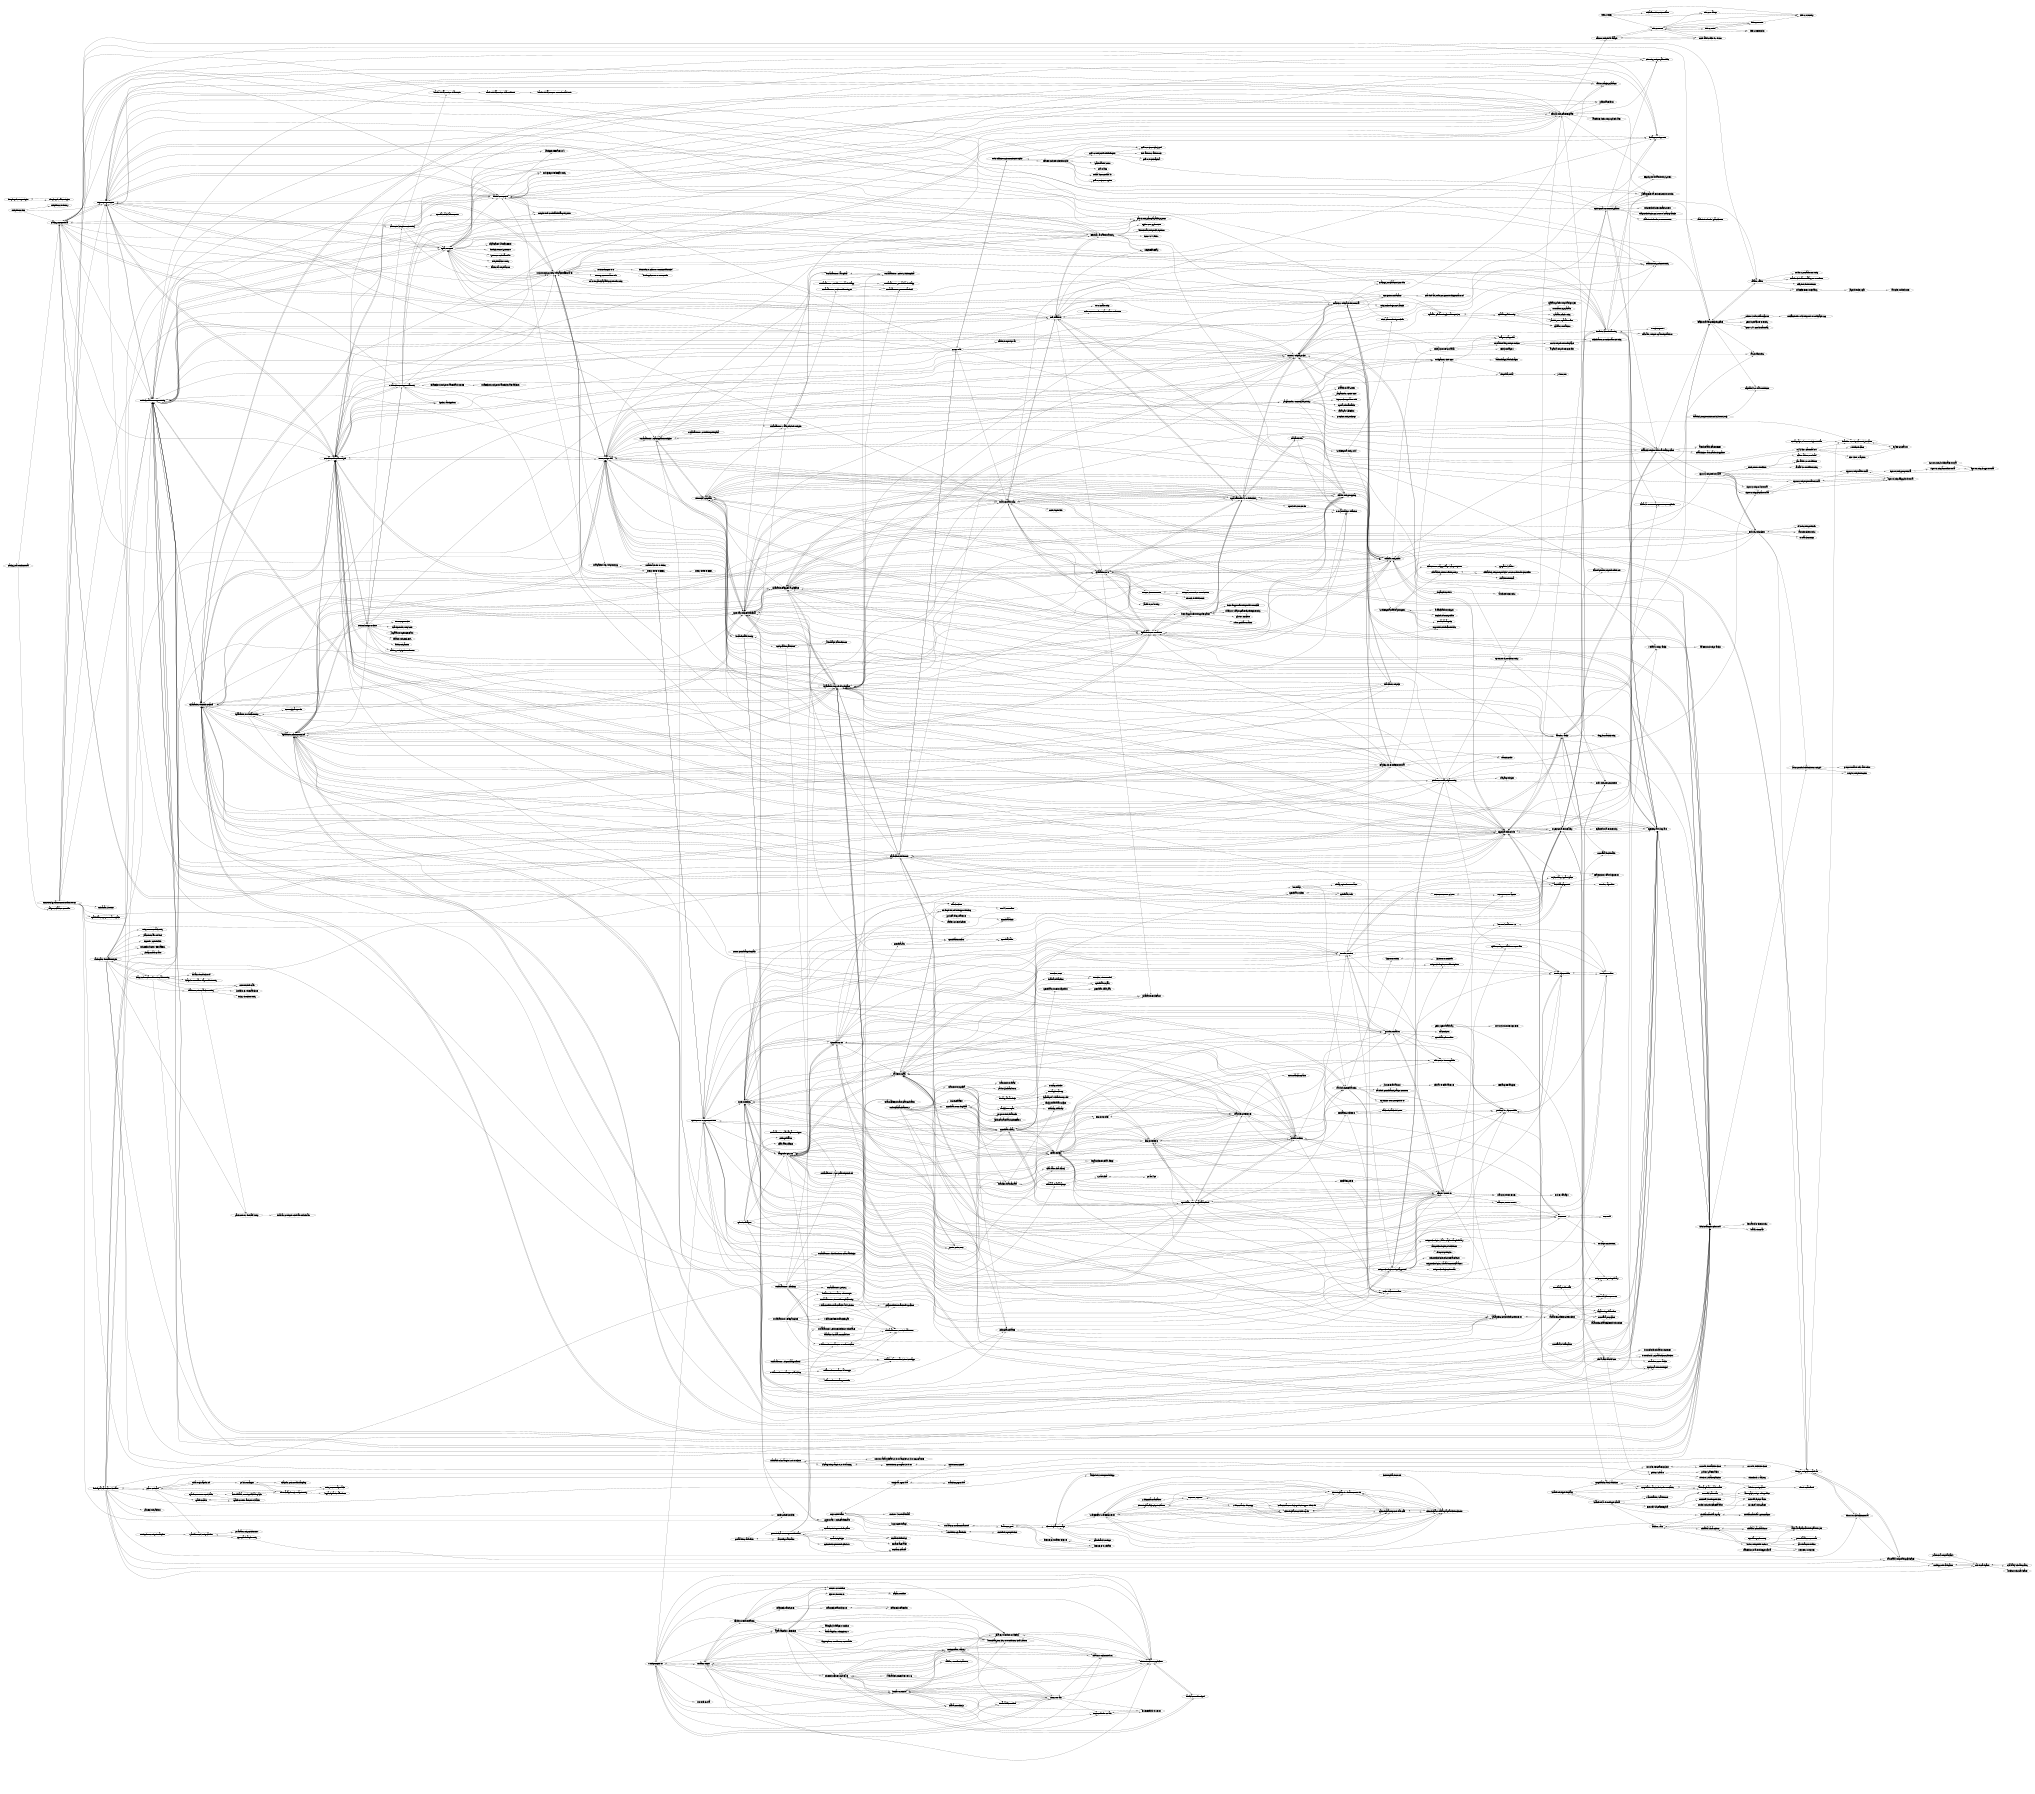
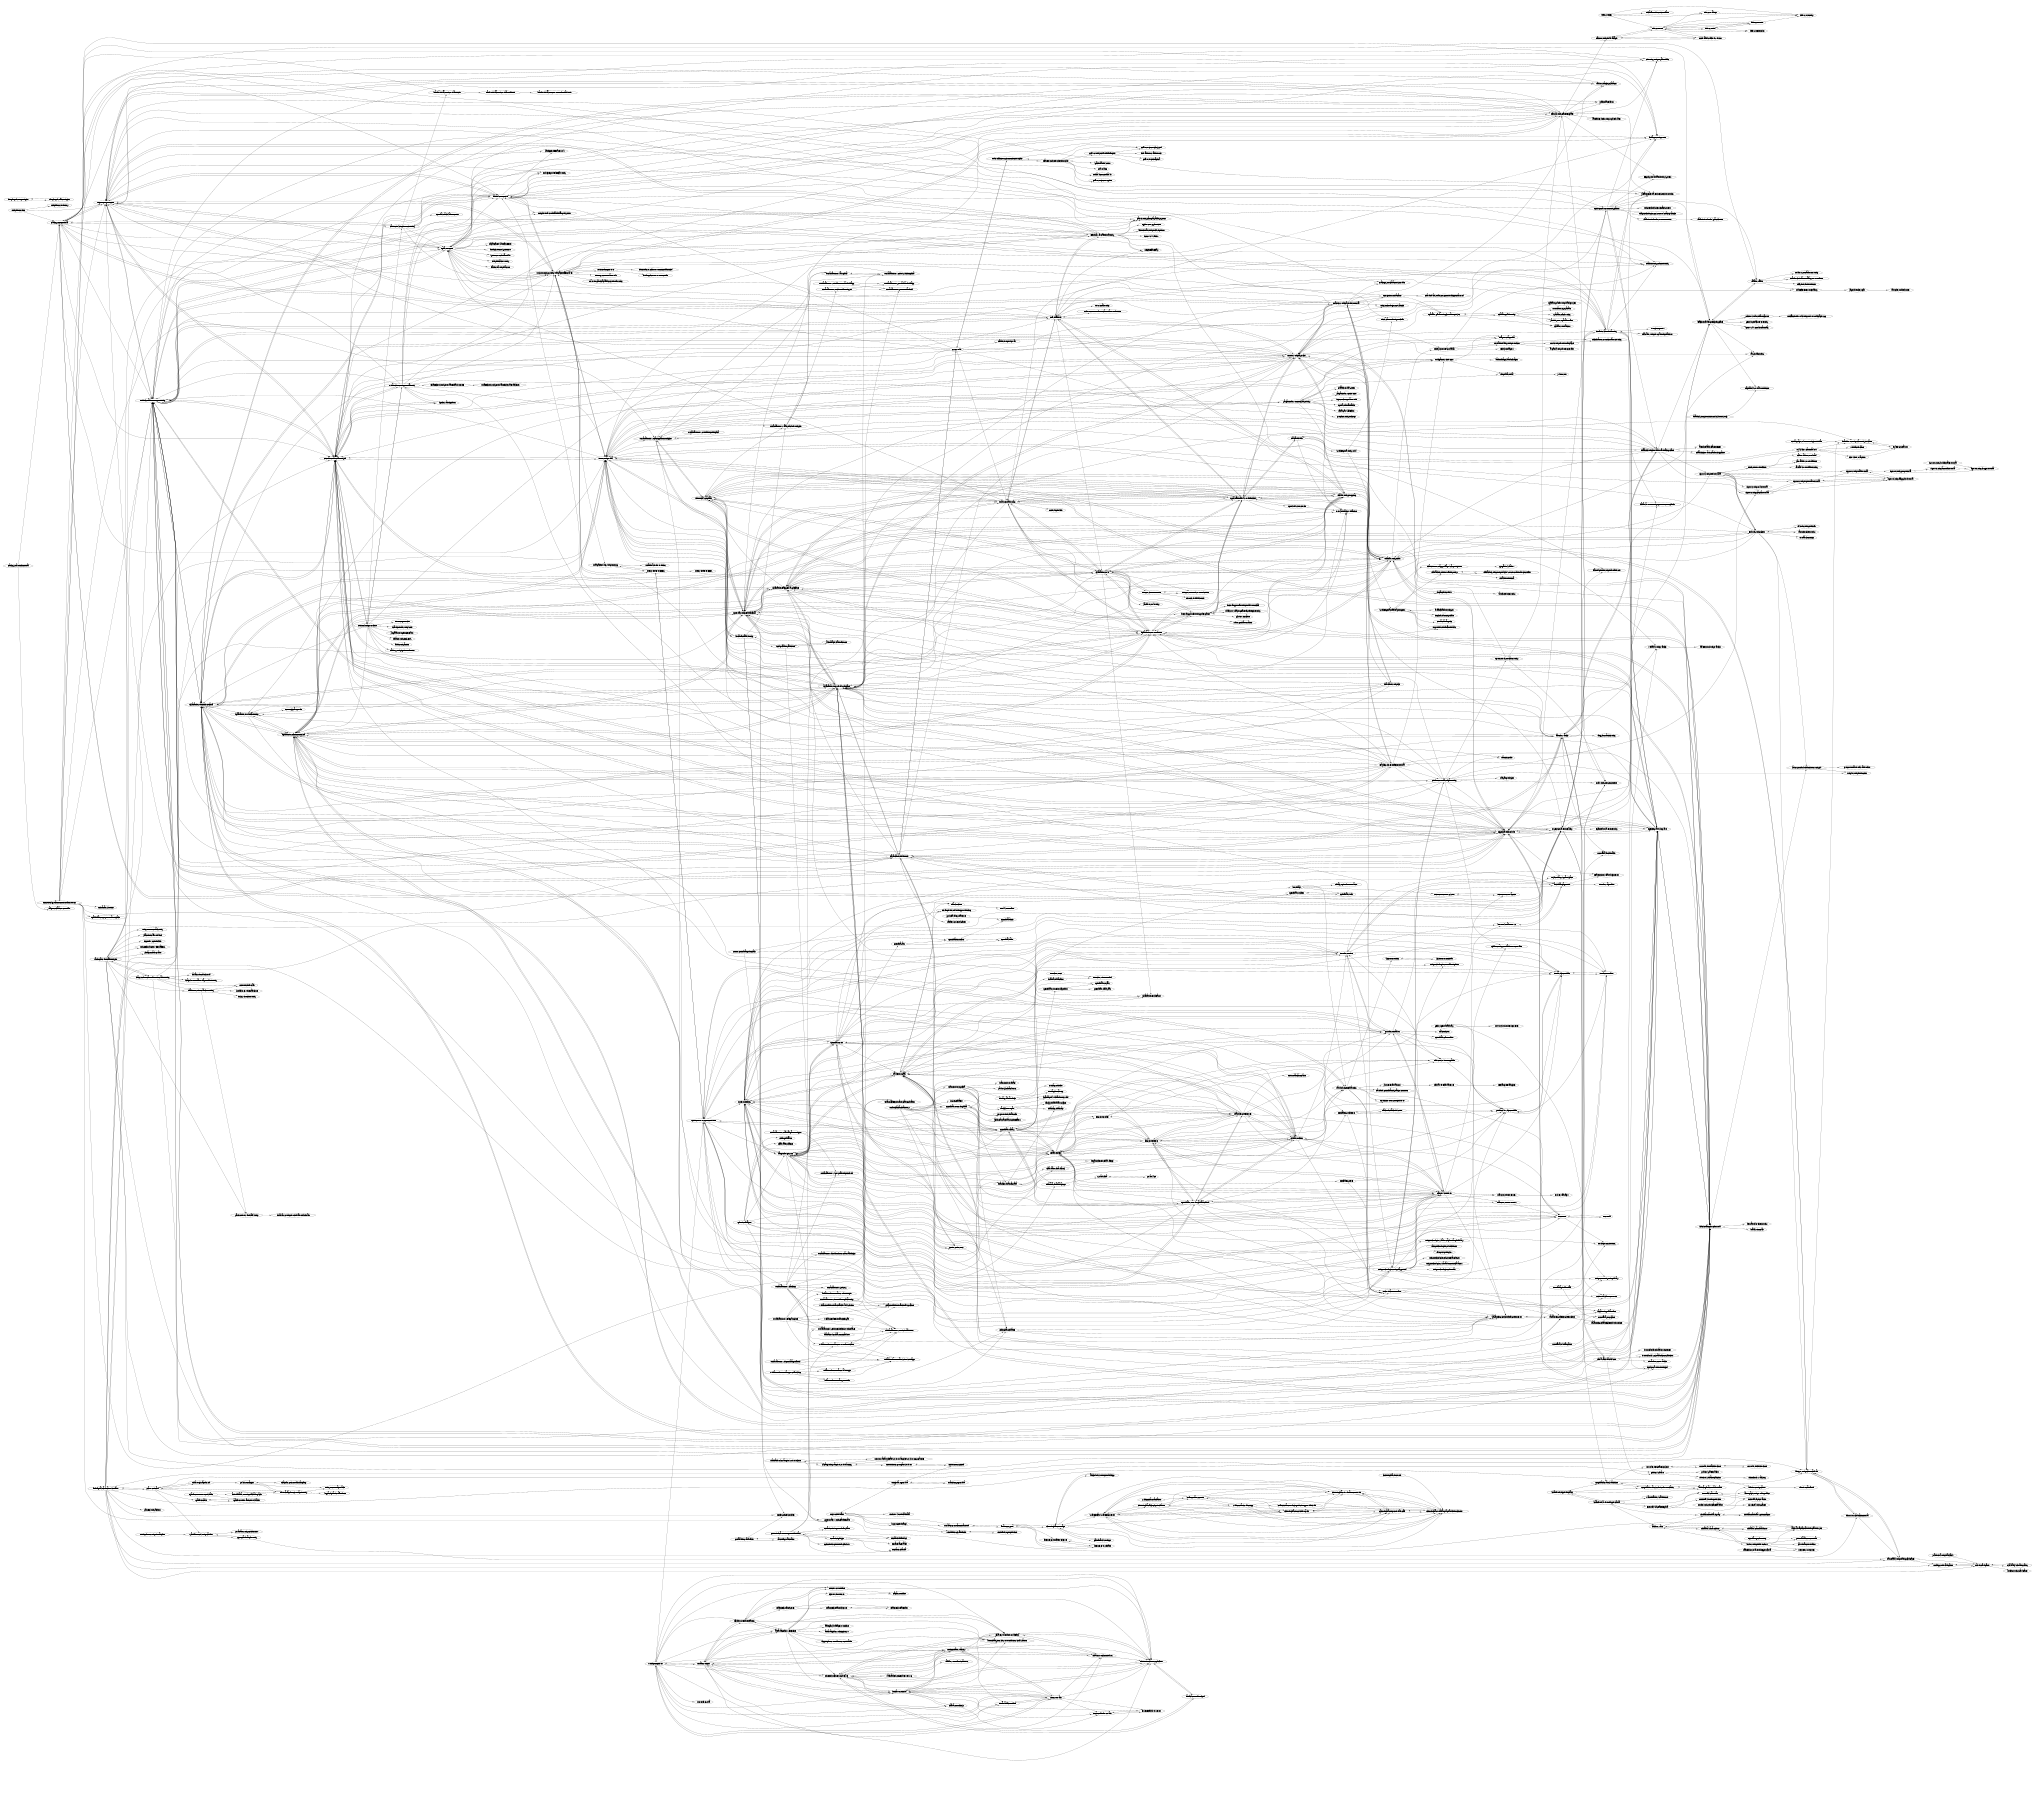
node "BCRouter/GGHexo": label "BCRouter/GGHexo" -> "SwiftGGTeam/GGHexo"
